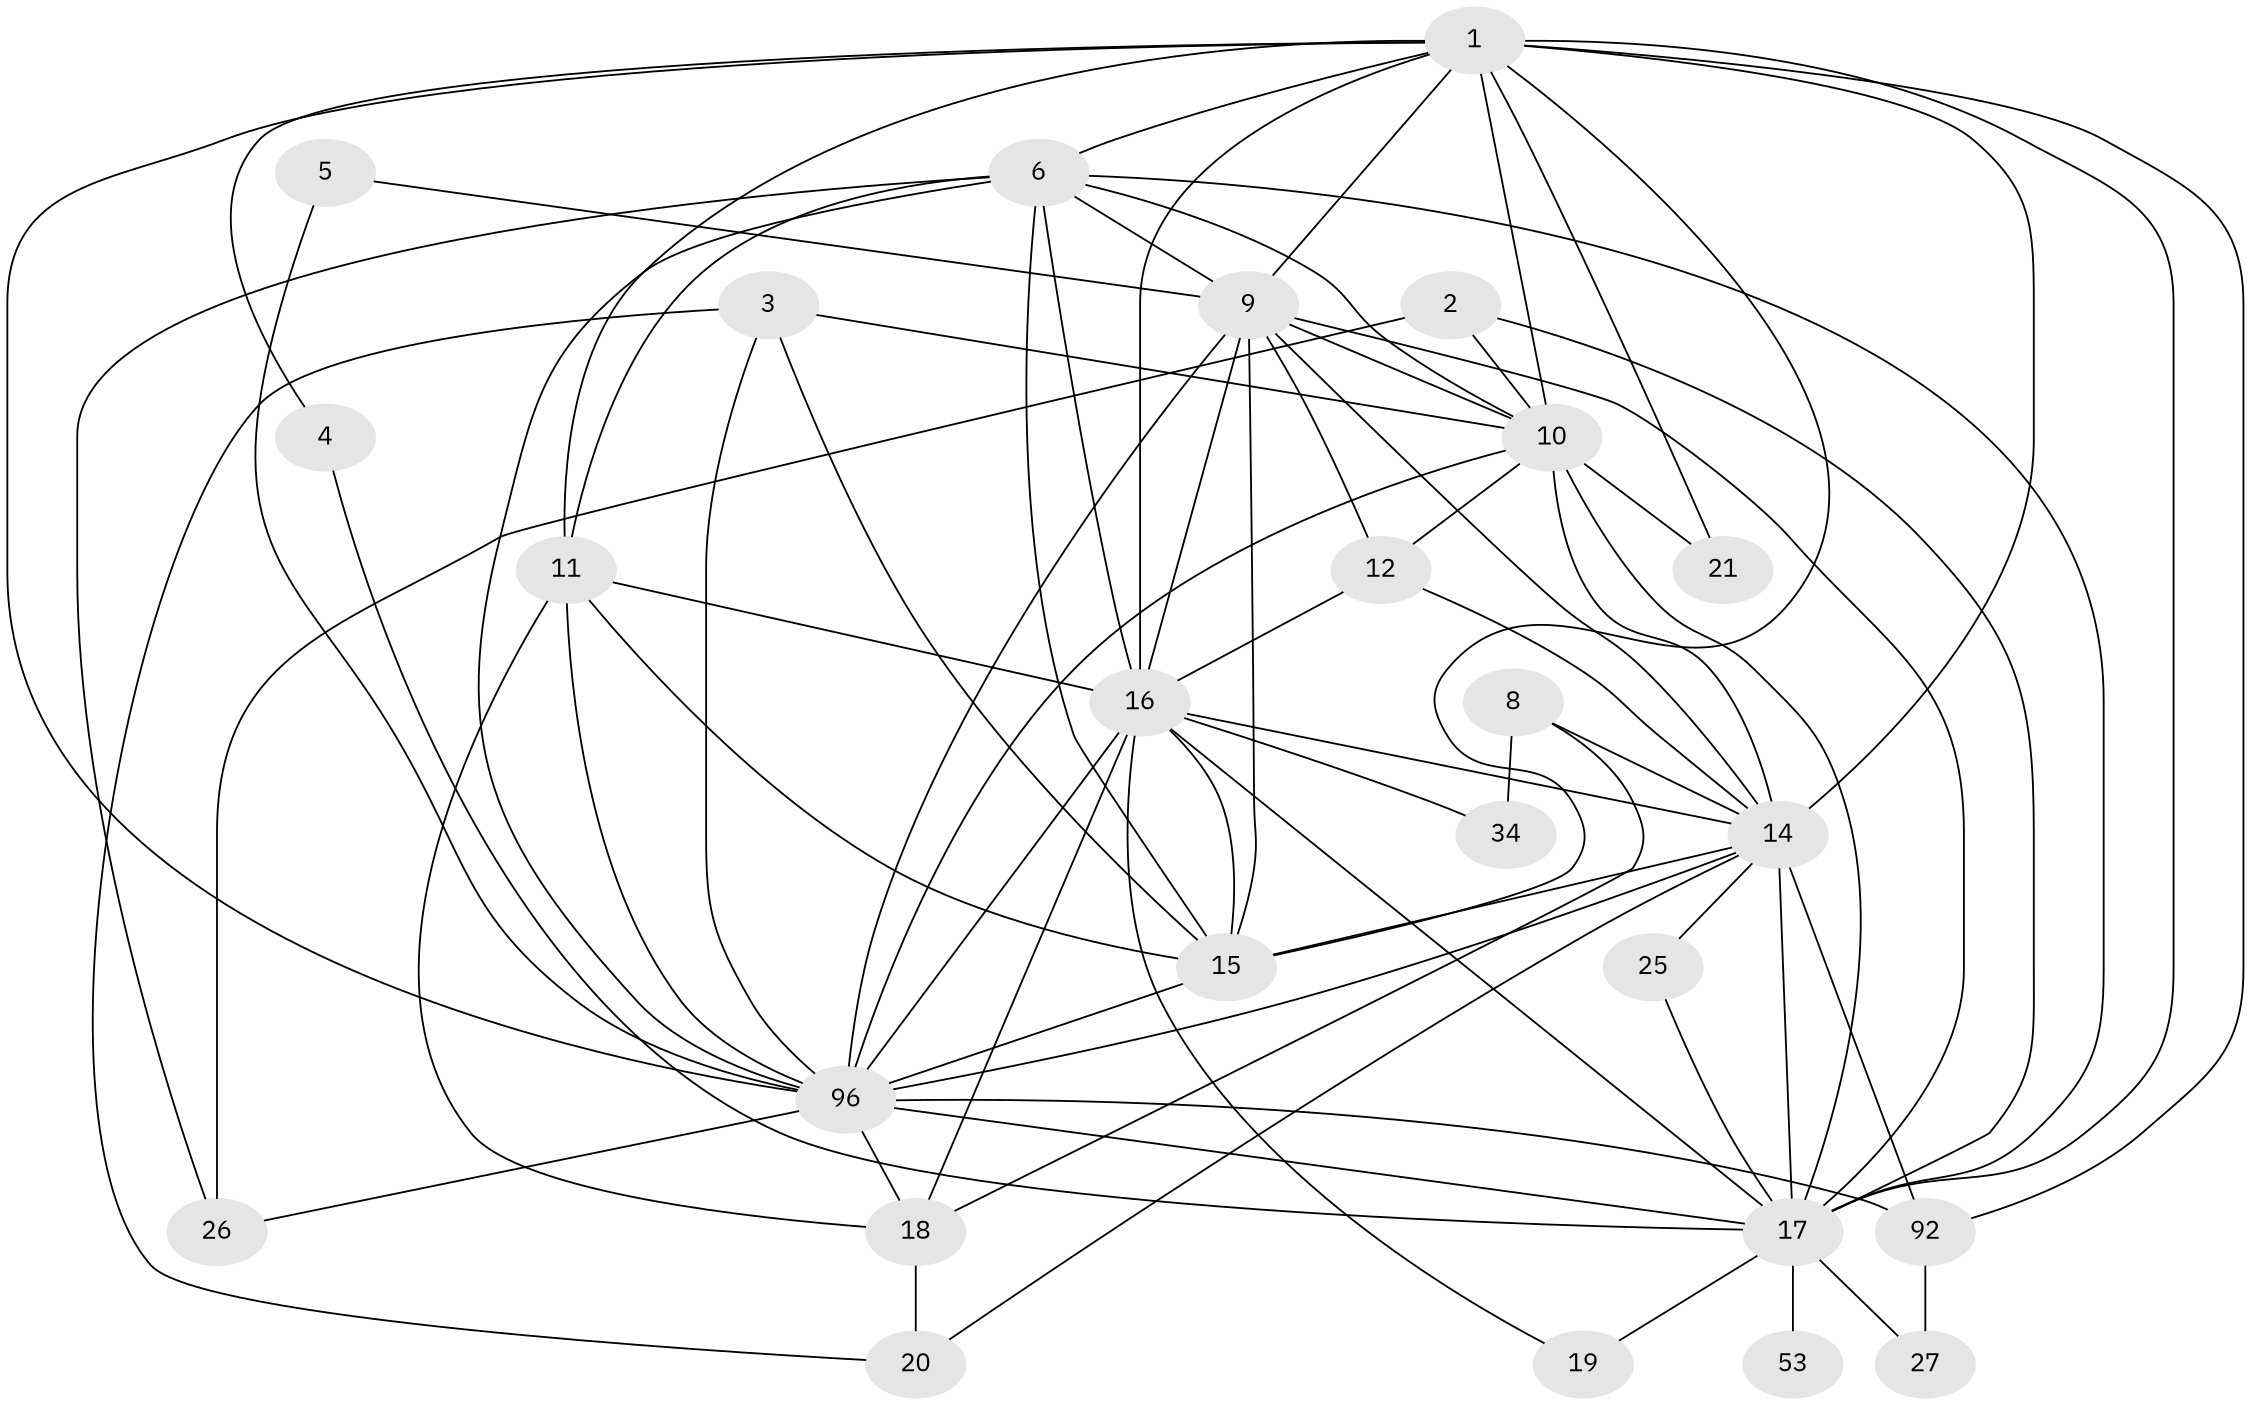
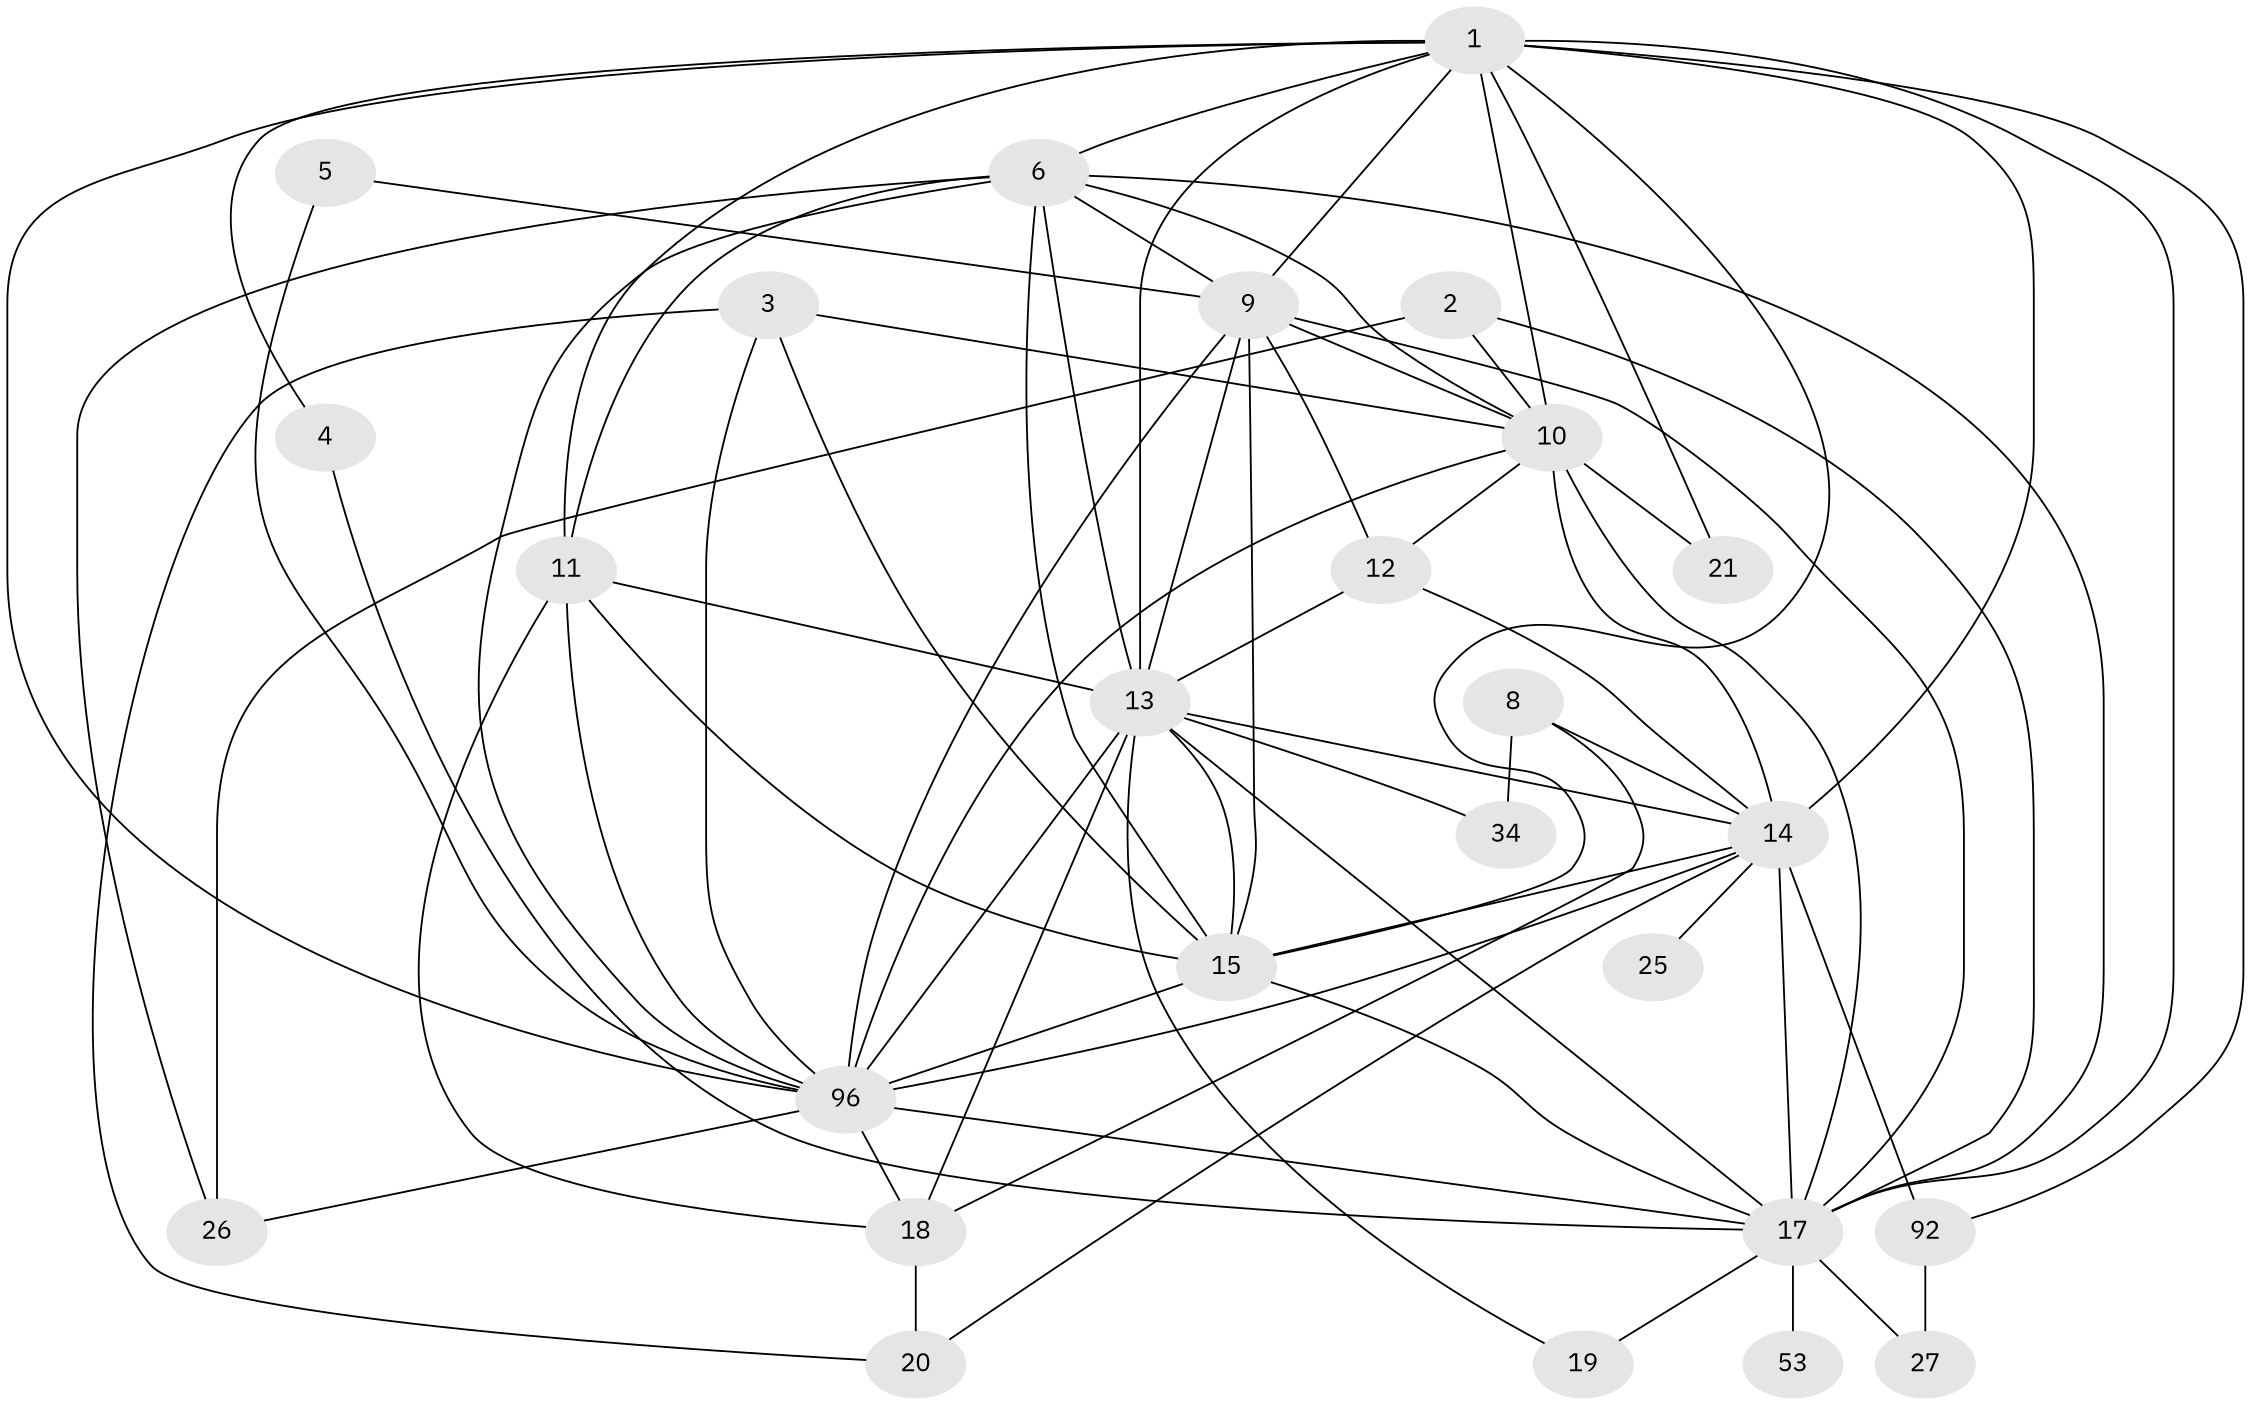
edge "9" -- "14": removed
node "16": label "16" -> "13"
edge "25" -- "17": now "15" -- "17"
edge "96" -- "92": removed
